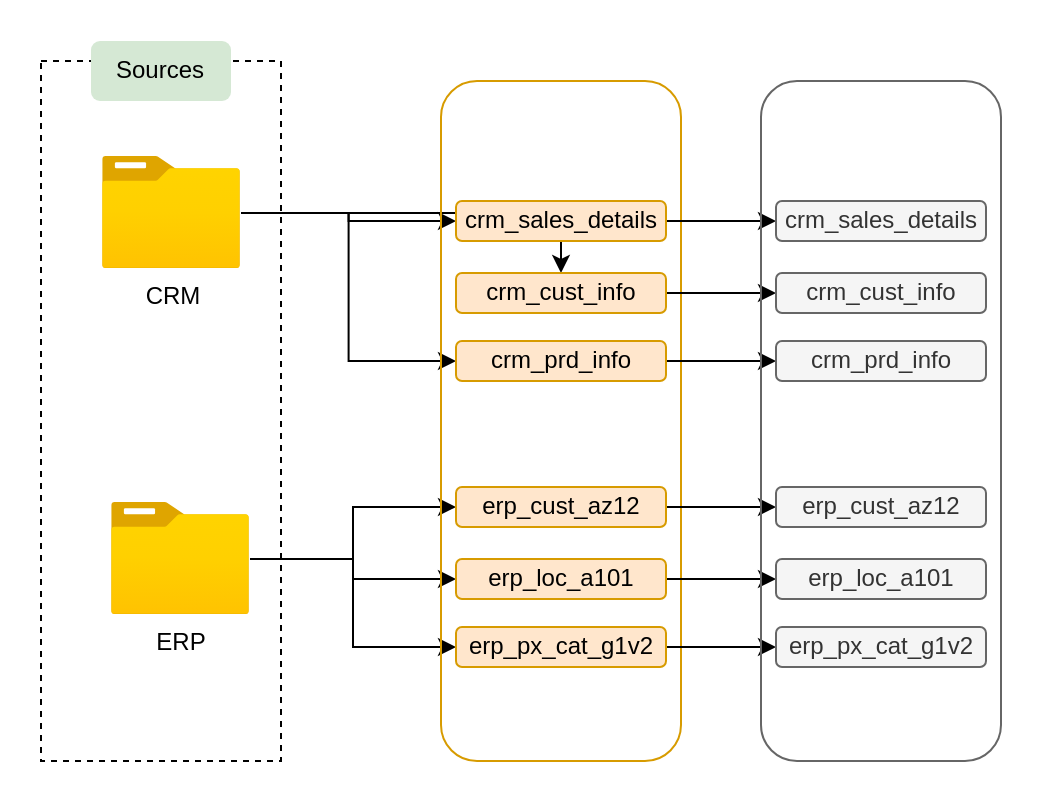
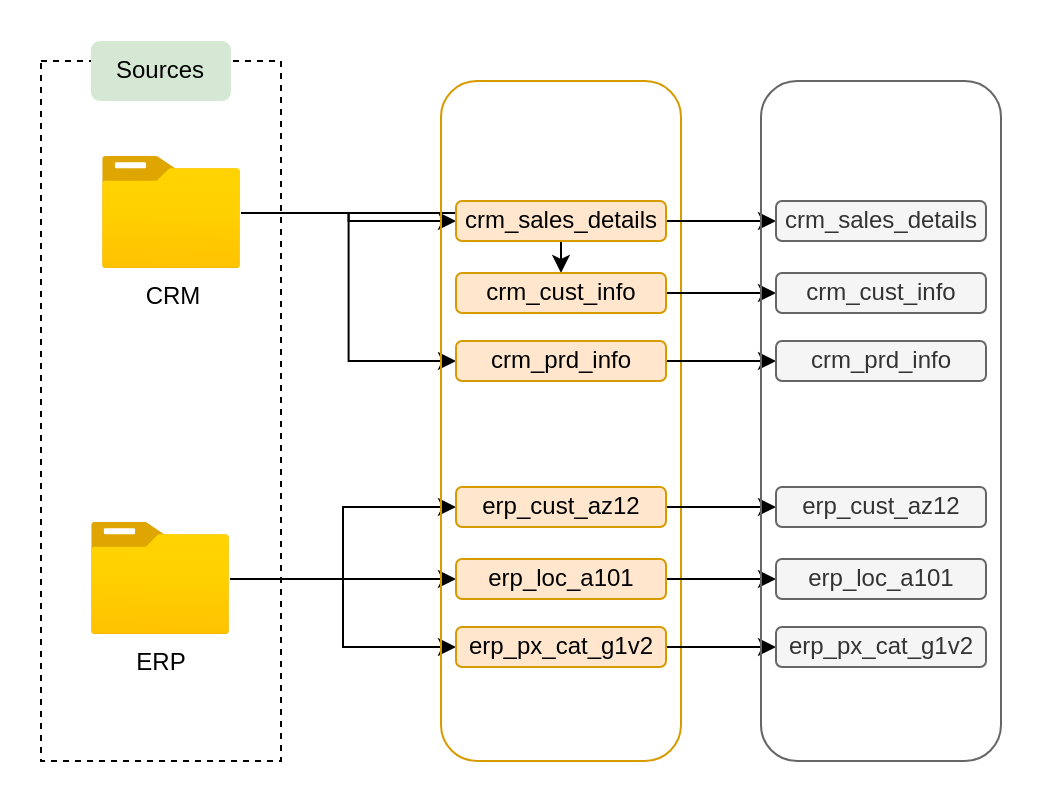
node "ERP": moved (181, 559) -> (161, 579)
